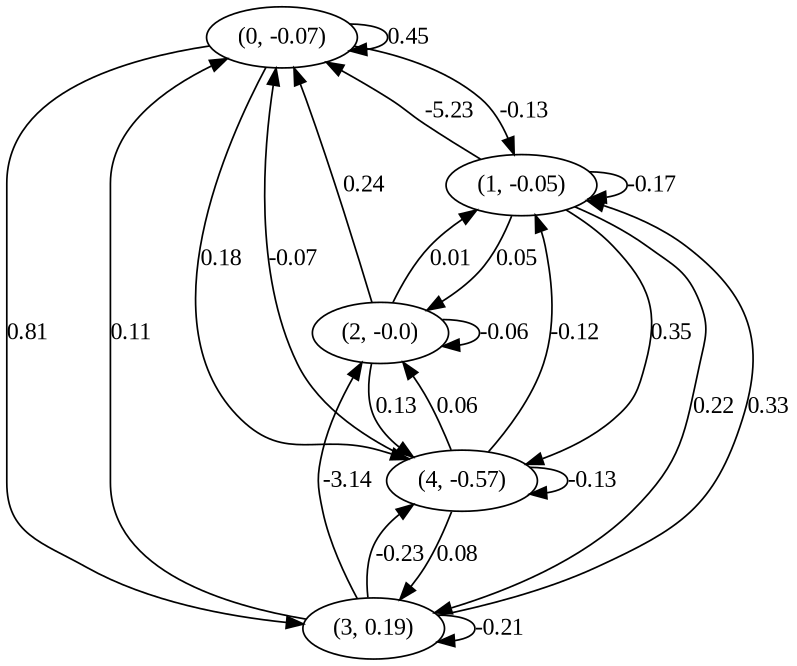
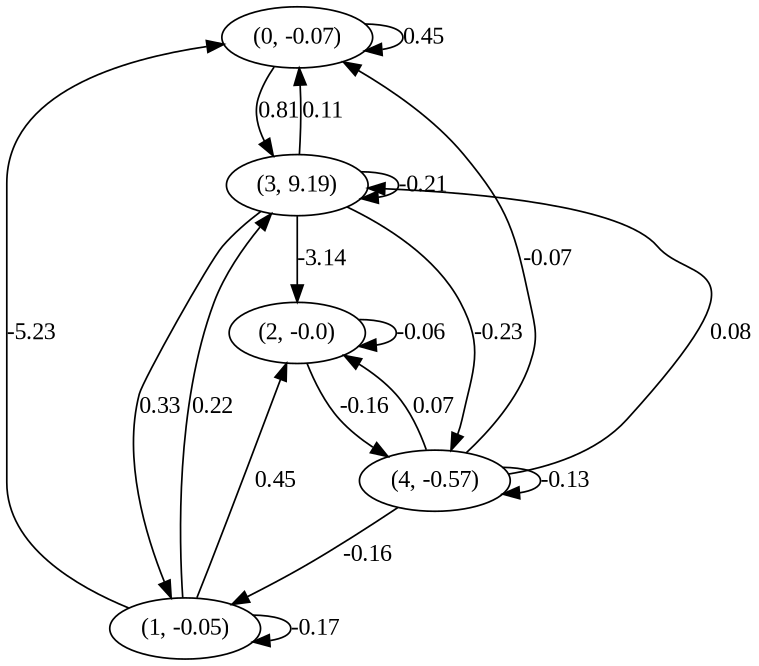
edge "(0, -0.07)" -> "(1, -0.05)": removed, label "-0.13"
edge "(2, -0.0)" -> "(0, -0.07)": removed, label "0.24"
edge "(2, -0.0)" -> "(1, -0.05)": removed, label "0.01"
edge "(1, -0.05)" -> "(2, -0.0)": label "0.05" -> "0.45"
edge "(0, -0.07)" -> "(4, -0.57)": removed, label "0.18"
edge "(4, -0.57)" -> "(1, -0.05)": label "-0.12" -> "-0.16"
edge "(1, -0.05)" -> "(4, -0.57)": removed, label "0.35"
edge "(2, -0.0)" -> "(4, -0.57)": label "0.13" -> "-0.16"
edge "(4, -0.57)" -> "(2, -0.0)": label "0.06" -> "0.07"
node "(3, 0.19)": label "(3, 0.19)" -> "(3, 9.19)"
